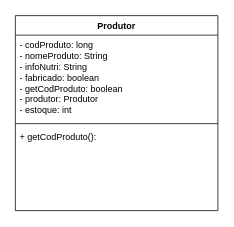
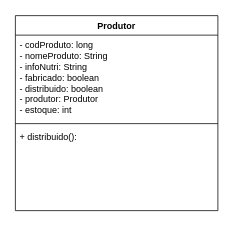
node "- codProduto: long - nomeProduto: String - infoNutri: String - fabricado: boolean - getCodProduto: boolean - produtor: Produtor - estoque: int": label "- codProduto: long - nomeProduto: String - infoNutri: String - fabricado: boolean - getCodProduto: boolean - produtor: Produtor - estoque: int" -> "- codProduto: long - nomeProduto: String - infoNutri: String - fabricado: boolean - distribuido: boolean - produtor: Produtor - estoque: int"
node "+ getCodProduto():": label "+ getCodProduto():" -> "+ distribuido():"
